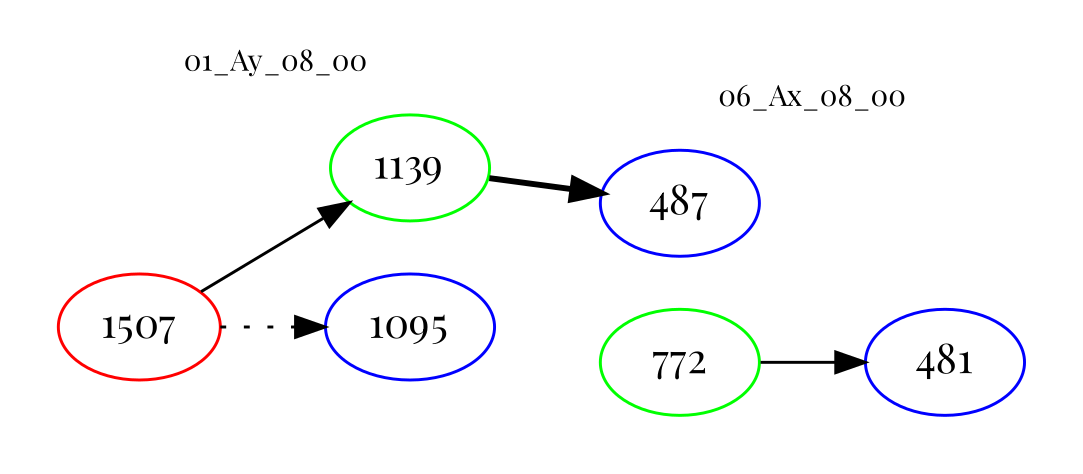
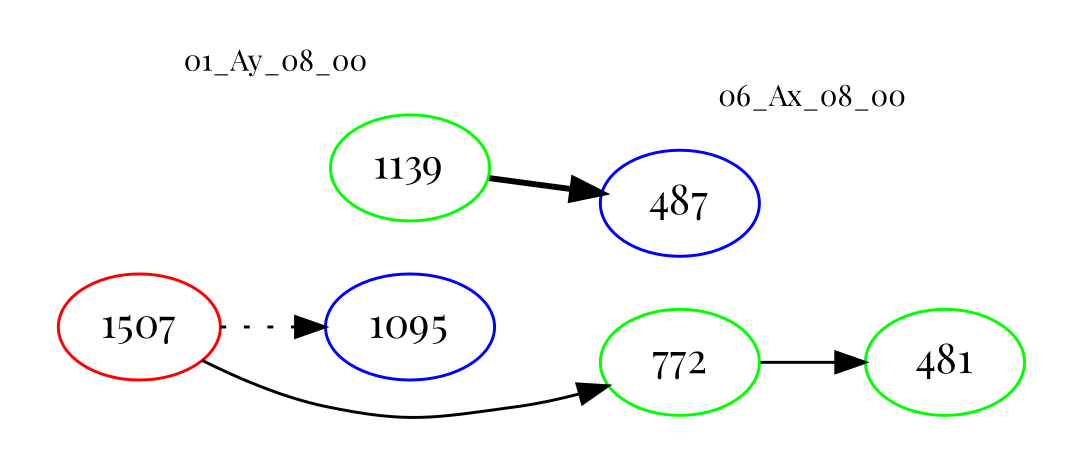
edge "1507" -> "1139": now "1507" -> "772"
node "481": color blue -> green
